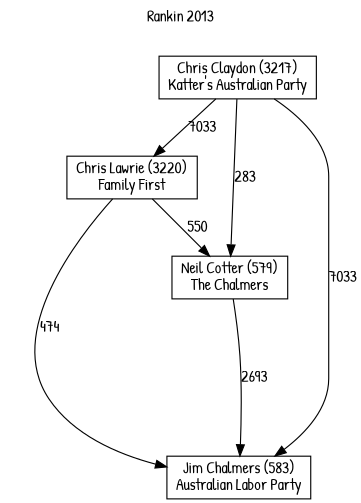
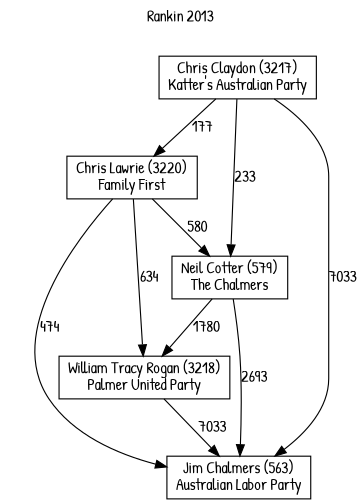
edge "Chris Claydon (3217) Katter's Australian Party" -> "Chris Lawrie (3220) Family First": label "7033" -> "177"
edge "Chris Claydon (3217) Katter's Australian Party" -> "Neil Cotter (579) The Chalmers": label "283" -> "233"
edge "Chris Lawrie (3220) Family First" -> "Neil Cotter (579) The Chalmers": label "550" -> "580"
node "William Tracy Rogan (3218) Palmer United Party": added
node "Jim Chalmers (583) Australian Labor Party": label "Jim Chalmers (583) Australian Labor Party" -> "Jim Chalmers (563) Australian Labor Party"
